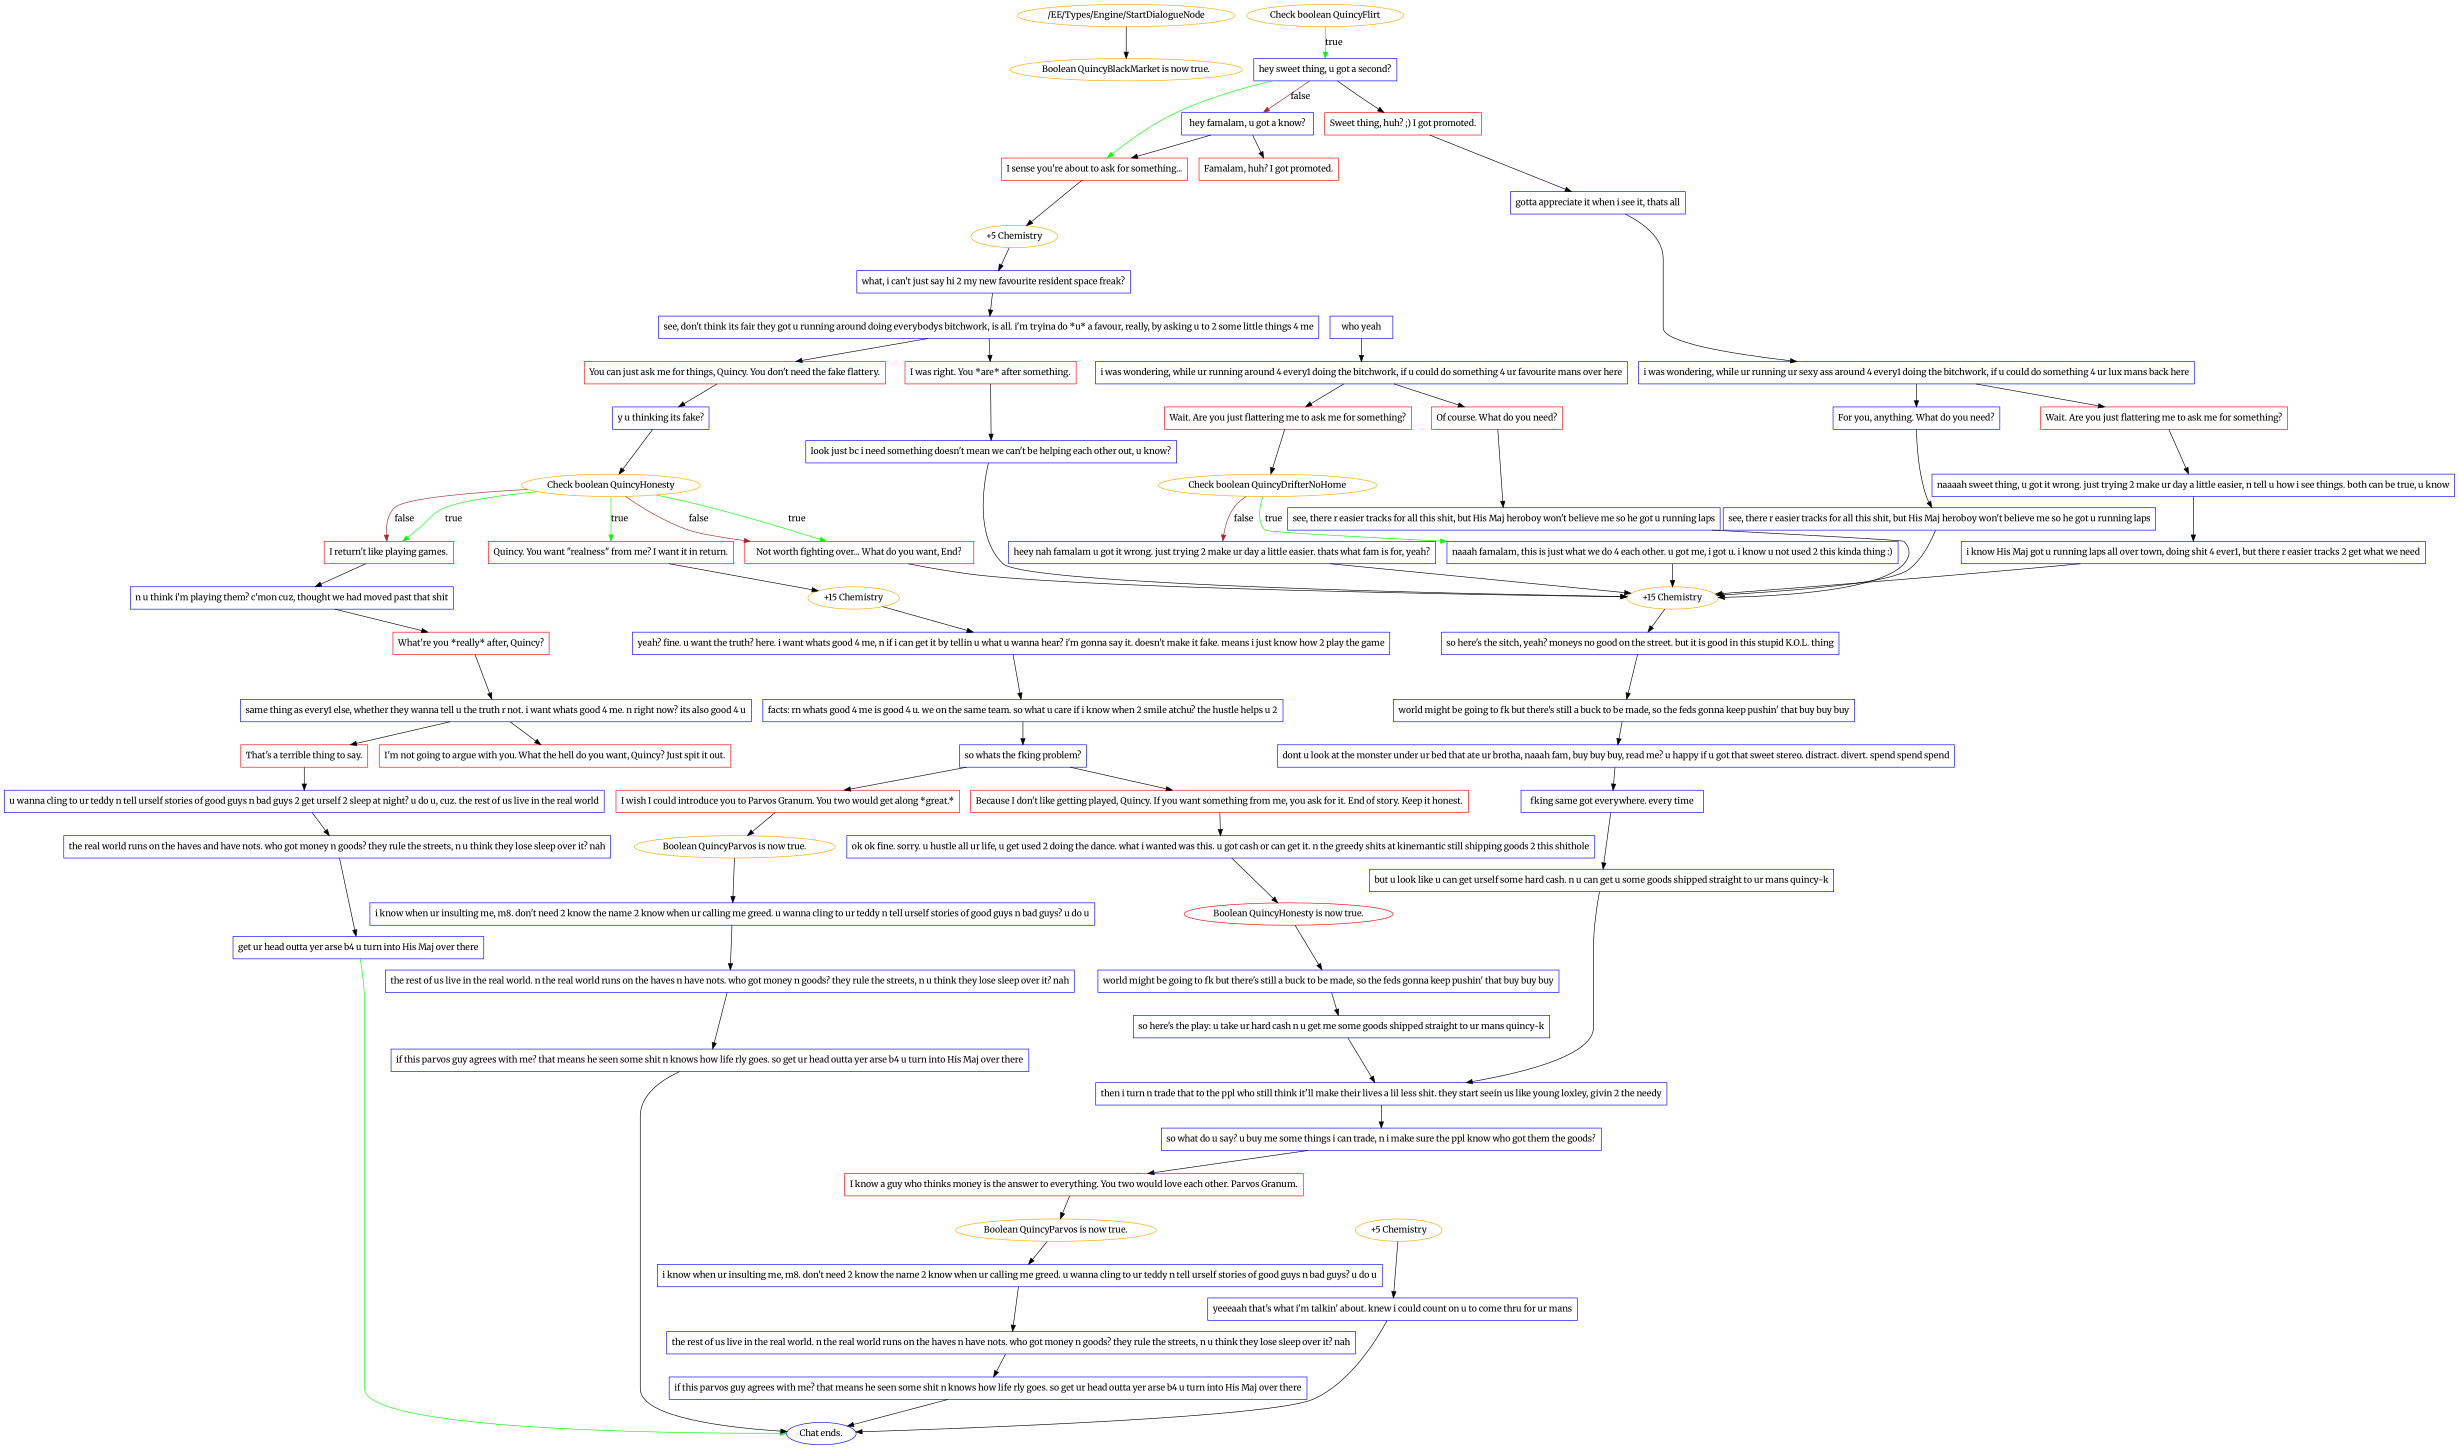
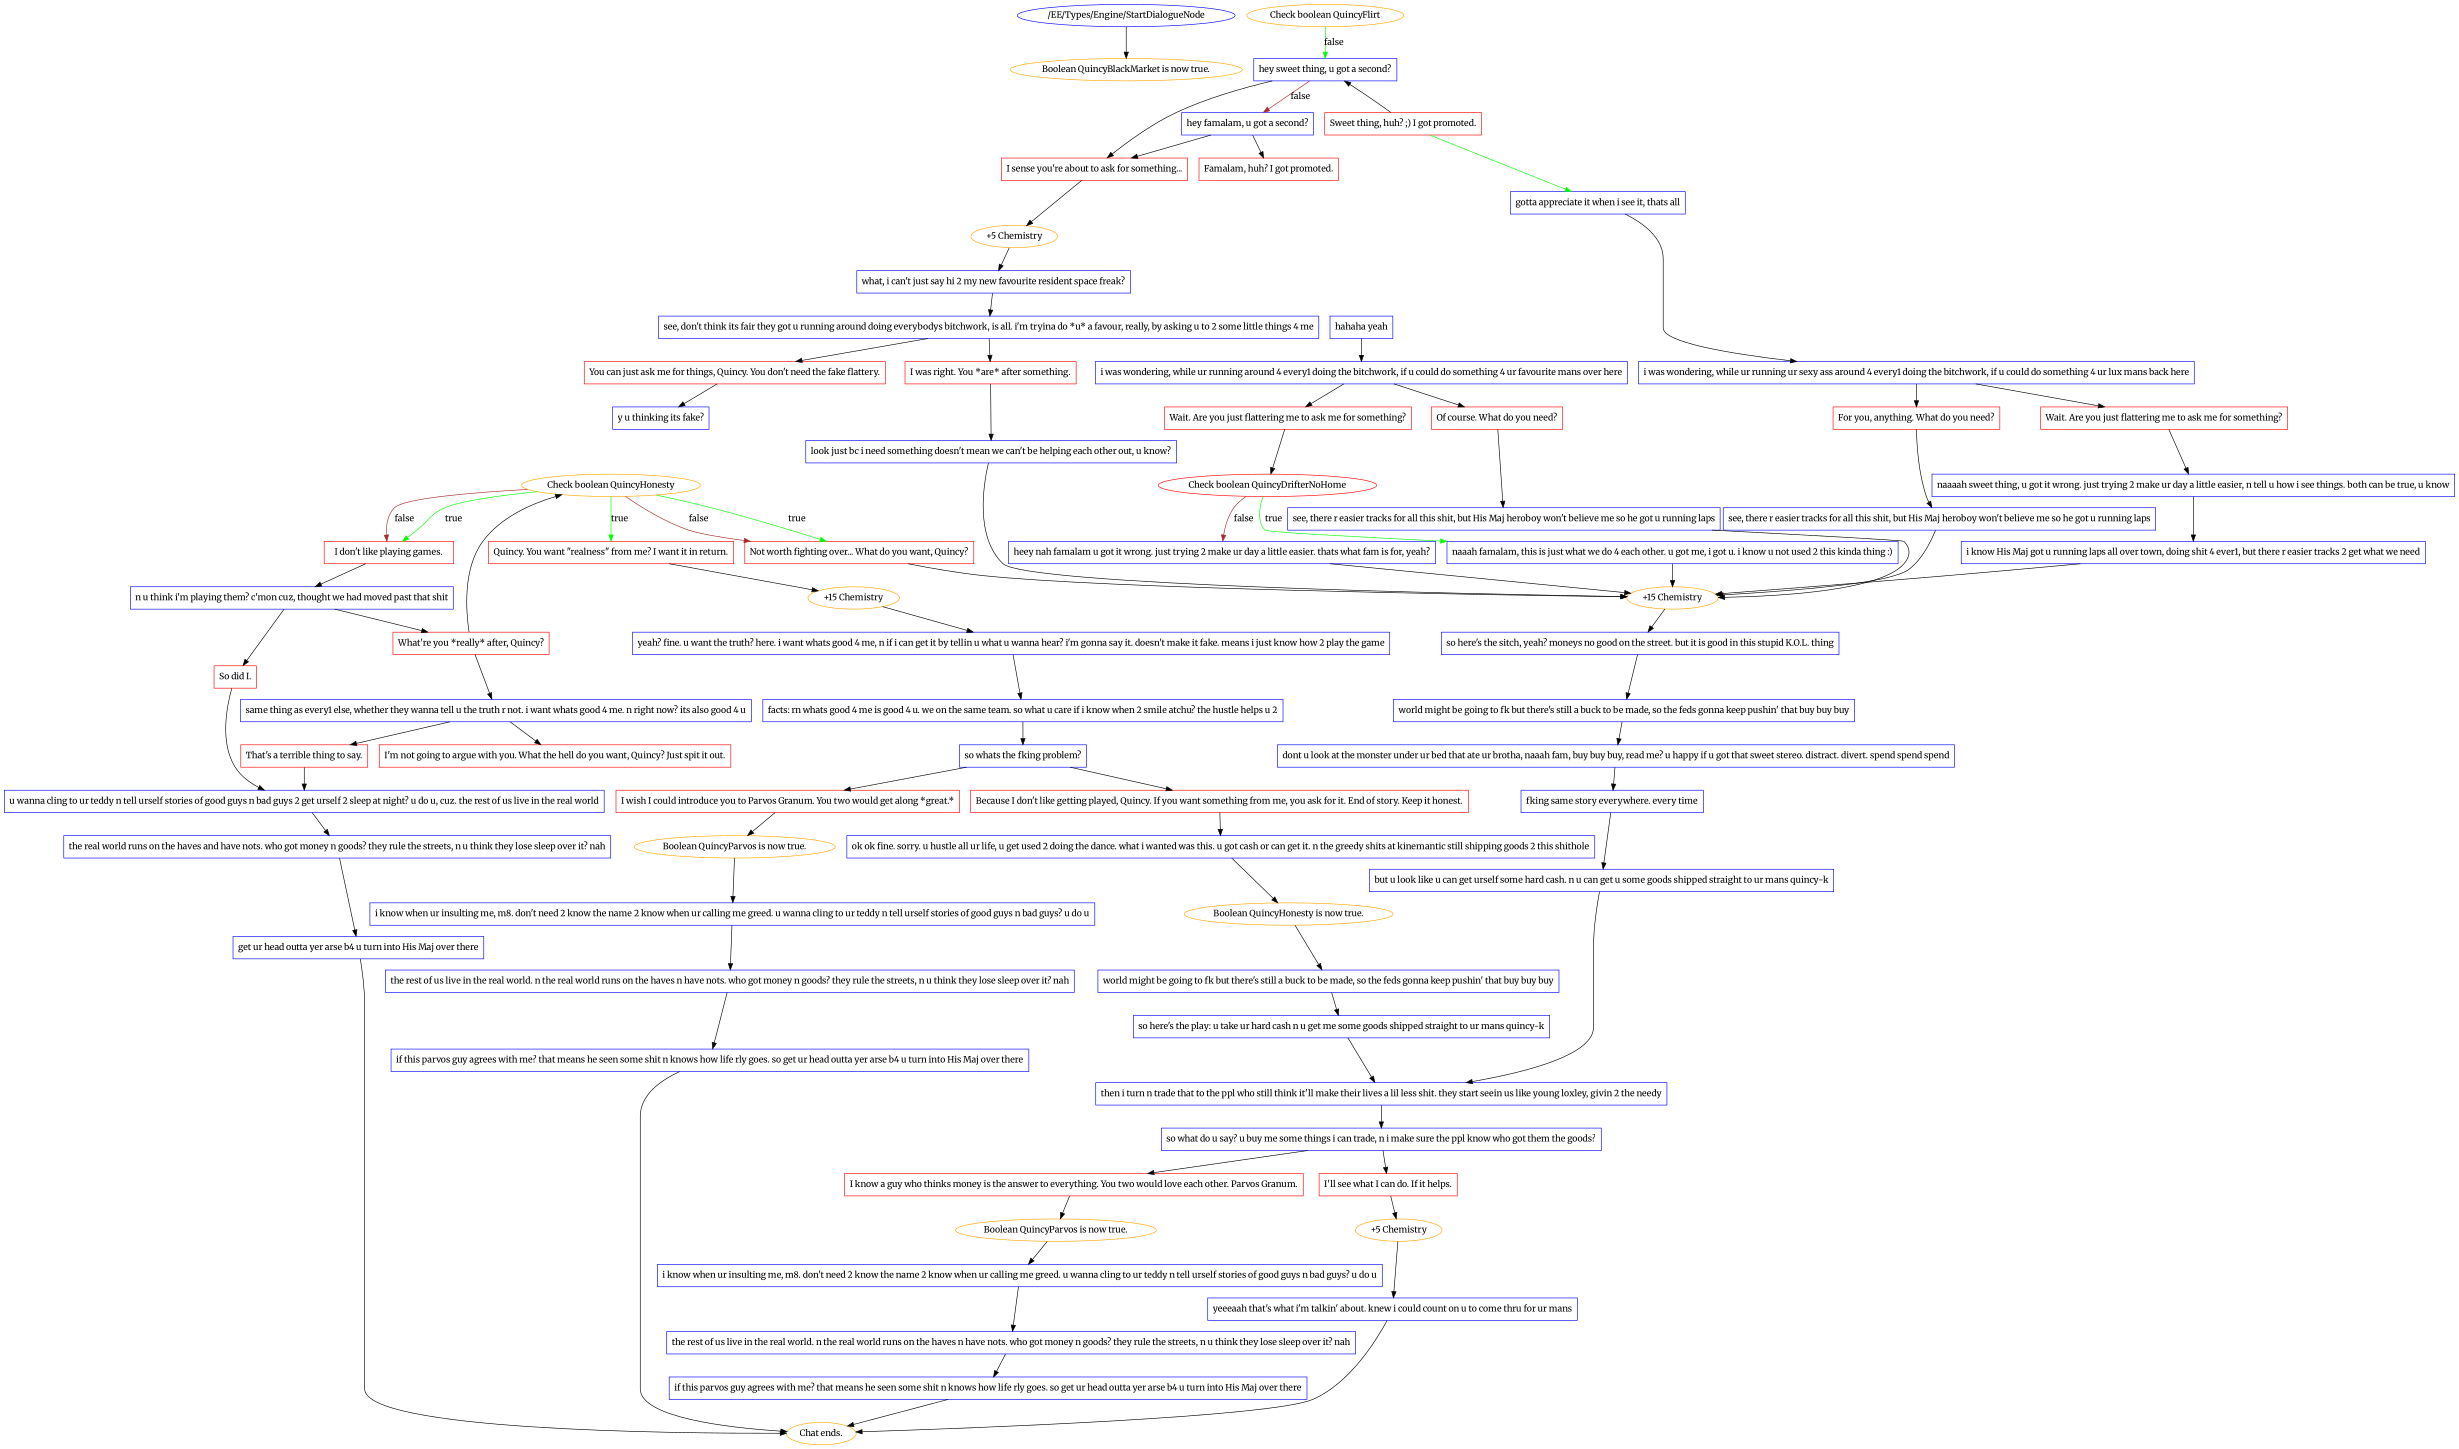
node "/EE/Types/Engine/StartDialogueNode": color orange -> blue
edge "Check boolean QuincyFlirt" -> "hey sweet thing, u got a second?": label "true" -> "false"
edge "hey sweet thing, u got a second?" -> "Sweet thing, huh? ;) I got promoted.": reversed
edge "hey sweet thing, u got a second?" -> "I sense you're about to ask for something...": color green -> black
node "hey famalam, u got a know?": label "hey famalam, u got a know?" -> "hey famalam, u got a second?"
edge "Sweet thing, huh? ;) I got promoted." -> "gotta appreciate it when i see it, thats all": color black -> green
node "who yeah": label "who yeah" -> "hahaha yeah"
node "For you, anything. What do you need?": color blue -> red
edge "y u thinking its fake?" -> "Check boolean QuincyHonesty": now "What're you *really* after, Quincy?" -> "Check boolean QuincyHonesty"
node "Check boolean QuincyDrifterNoHome": color orange -> red
node "I return't like playing games.": label "I return't like playing games." -> "I don't like playing games."
node "Not worth fighting over... What do you want, End?": label "Not worth fighting over... What do you want, End?" -> "Not worth fighting over... What do you want, Quincy?"
node "So did I.": added
node "fking same got everywhere. every time": label "fking same got everywhere. every time" -> "fking same story everywhere. every time"
node "Boolean QuincyHonesty is now true.": color red -> orange
node "I'll see what I can do. If it helps.": added
edge "get ur head outta yer arse b4 u turn into His Maj over there" -> "Chat ends.": color green -> black
node "Chat ends.": color blue -> orange
